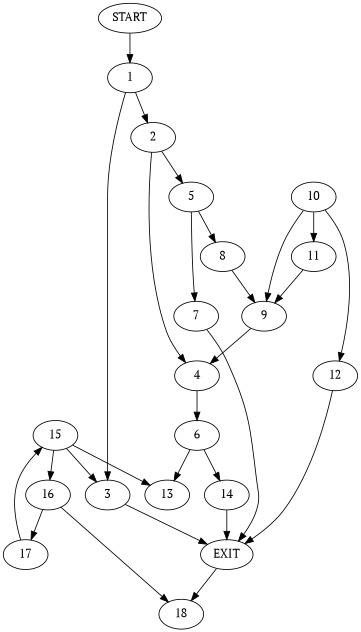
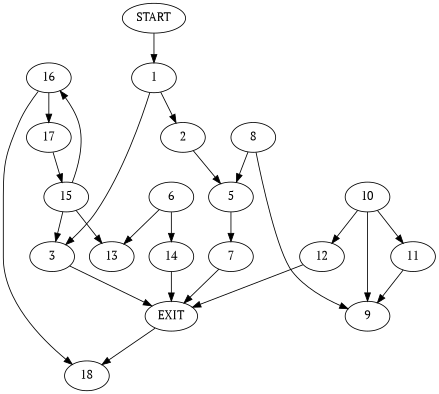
edge "5" -> "8": reversed
node "4": removed
